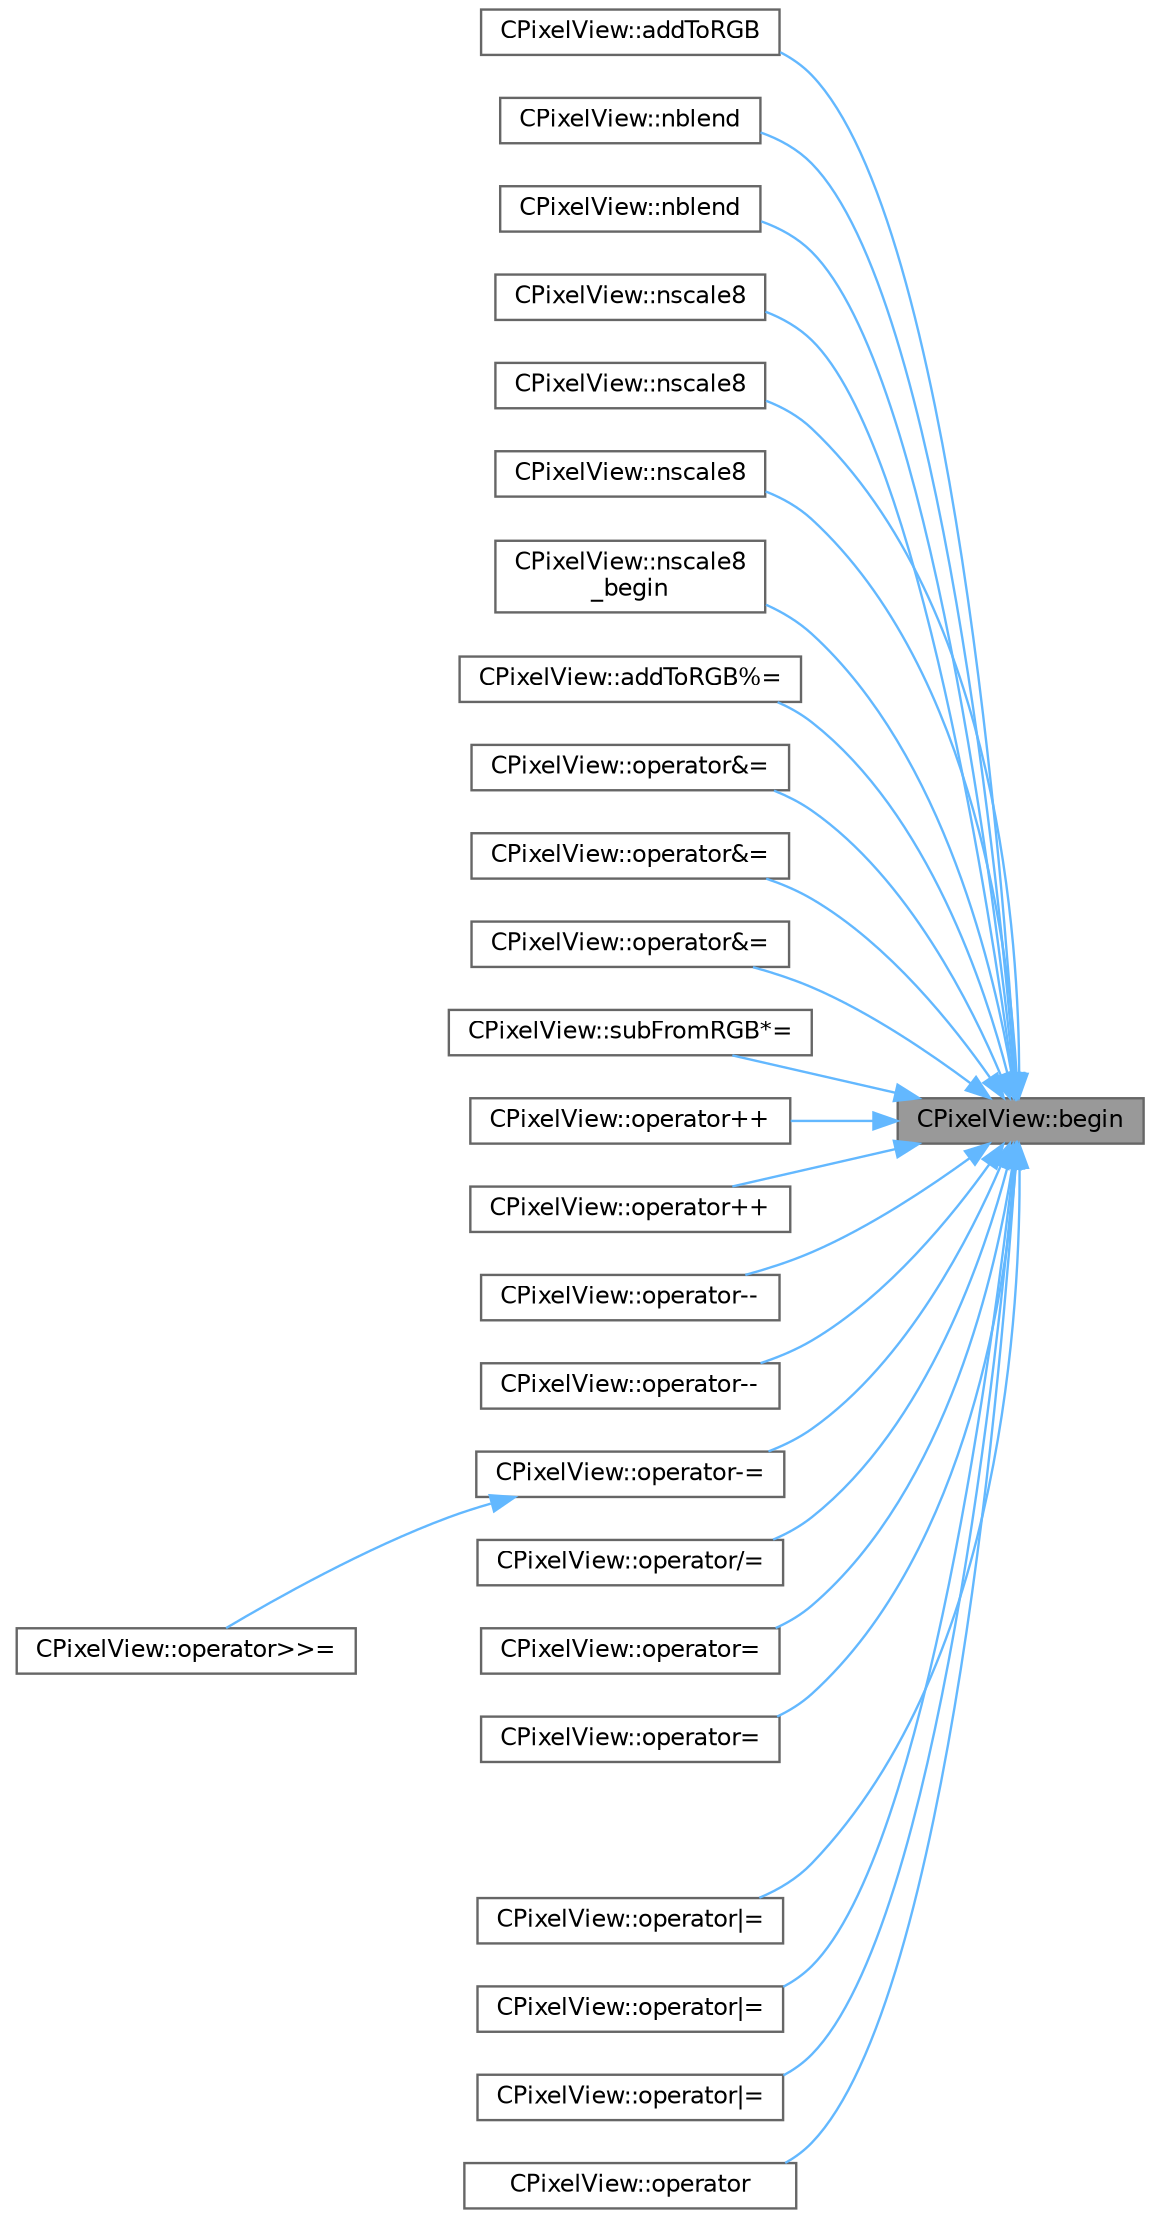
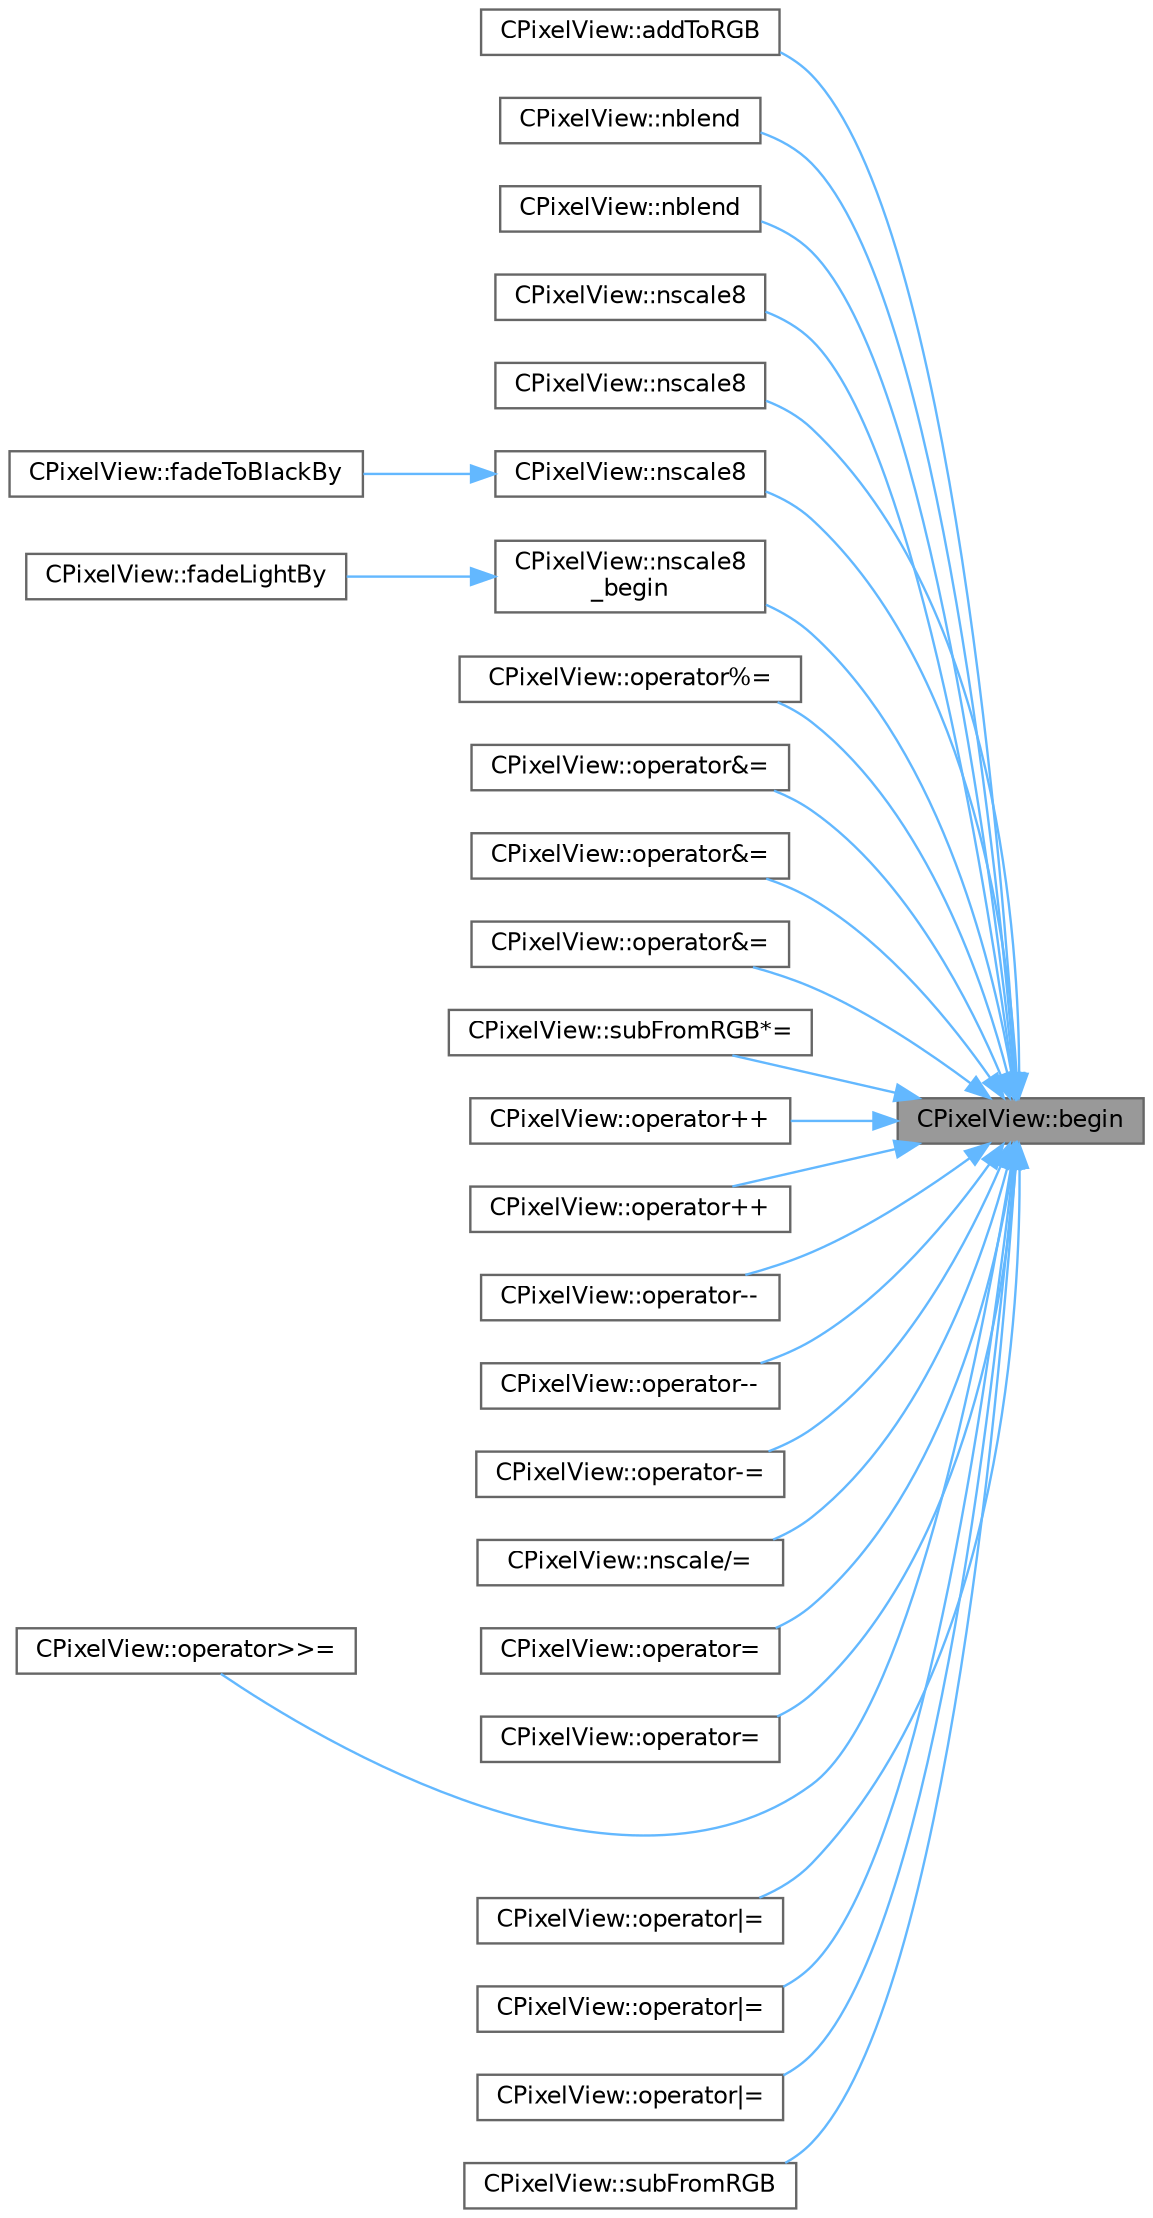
node "CPixelView::fadeToBlackBy": added
node "CPixelView::fadeLightBy": added
node "CPixelView::addToRGB%=": label "CPixelView::addToRGB%=" -> "CPixelView::operator%="
edge "CPixelView::operator>>=" -> "CPixelView::operator-=": now "CPixelView::operator>>=" -> "CPixelView::begin"
node "CPixelView::operator/=": label "CPixelView::operator/=" -> "CPixelView::nscale/="
node "CPixelView::operator": label "CPixelView::operator" -> "CPixelView::subFromRGB"
